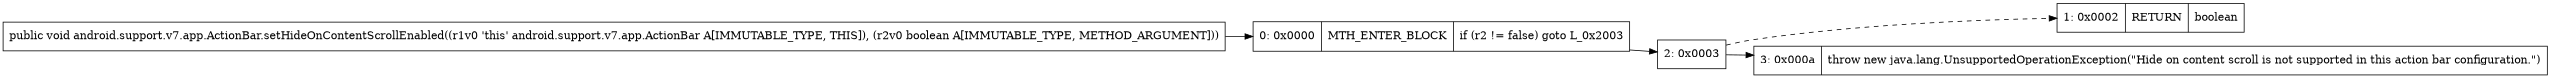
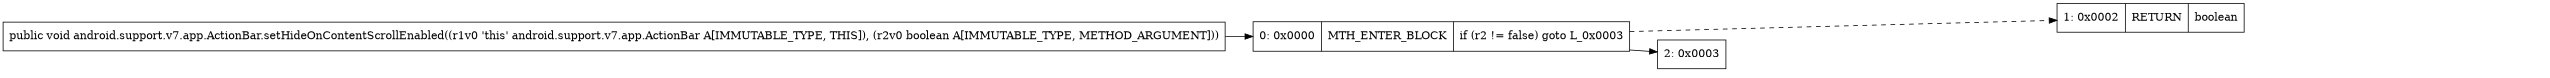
edge "2: 0x0003" -> "1: 0x0002": now "0: 0x0000" -> "1: 0x0002"
node "0: 0x0000": text "if (r2 != false) goto L_0x2003" -> "if (r2 != false) goto L_0x0003"
node "3: 0x000a": removed
